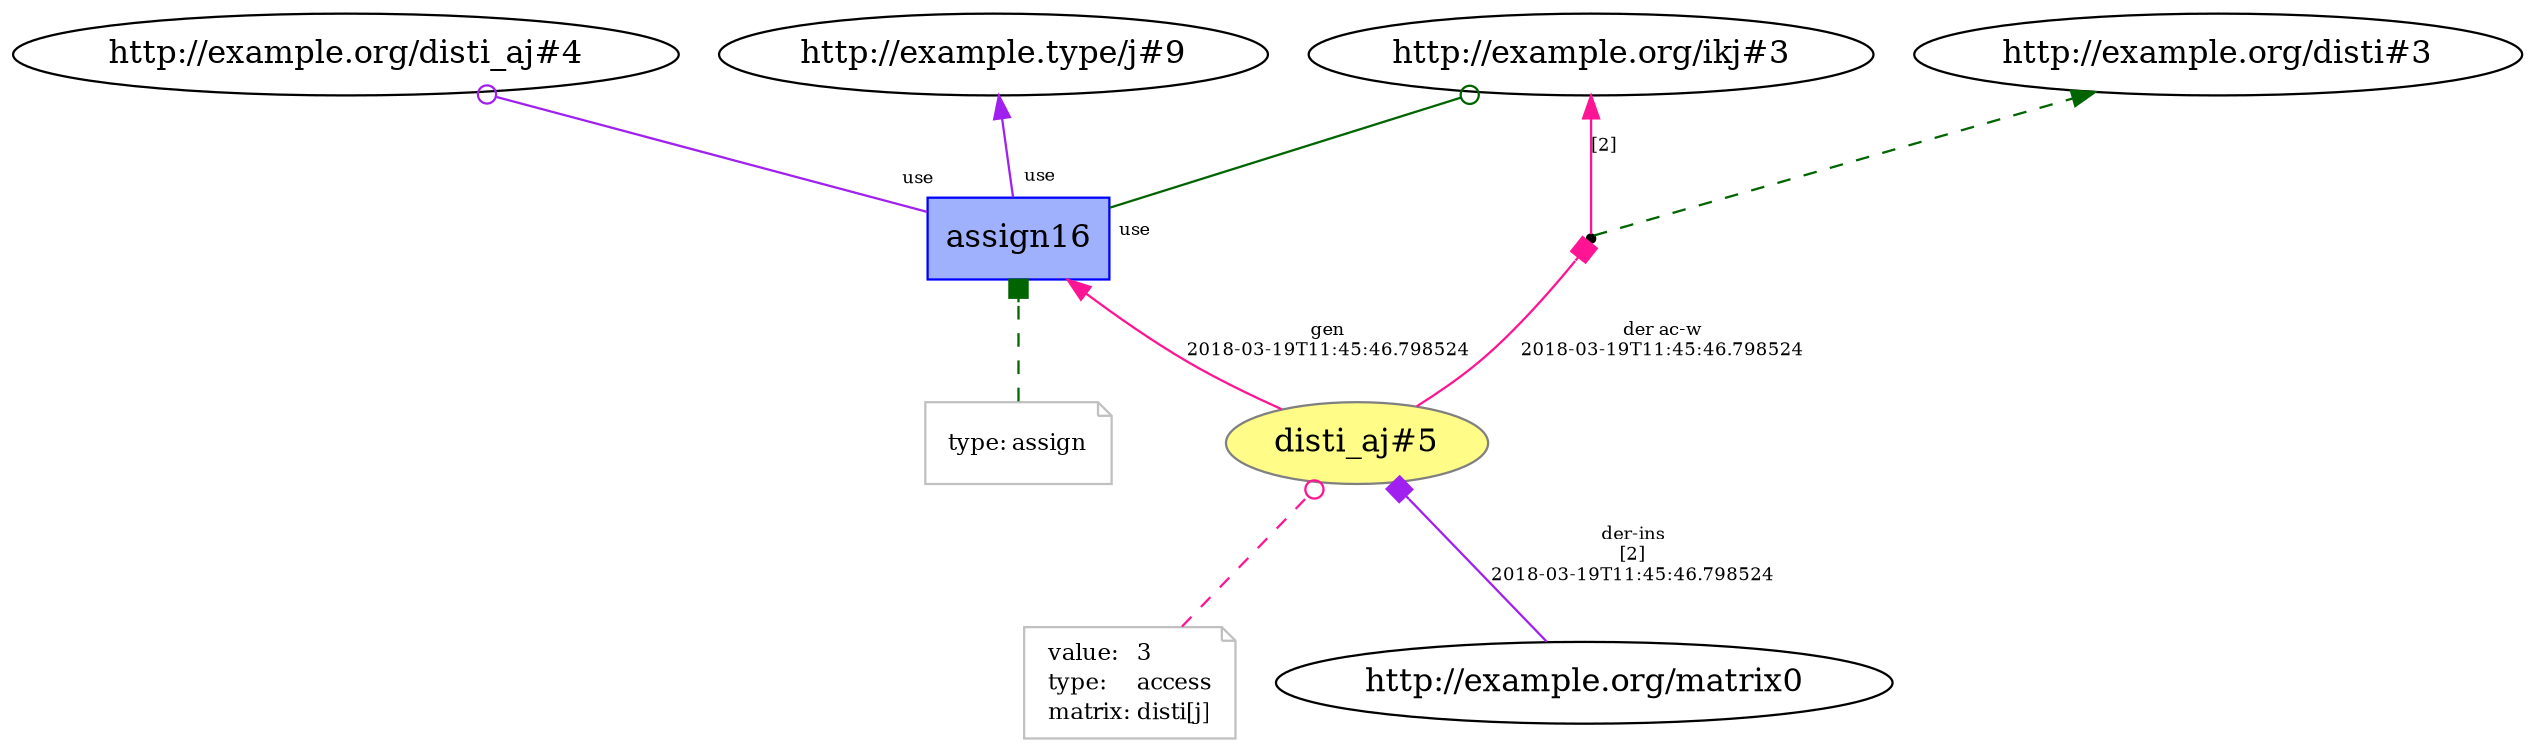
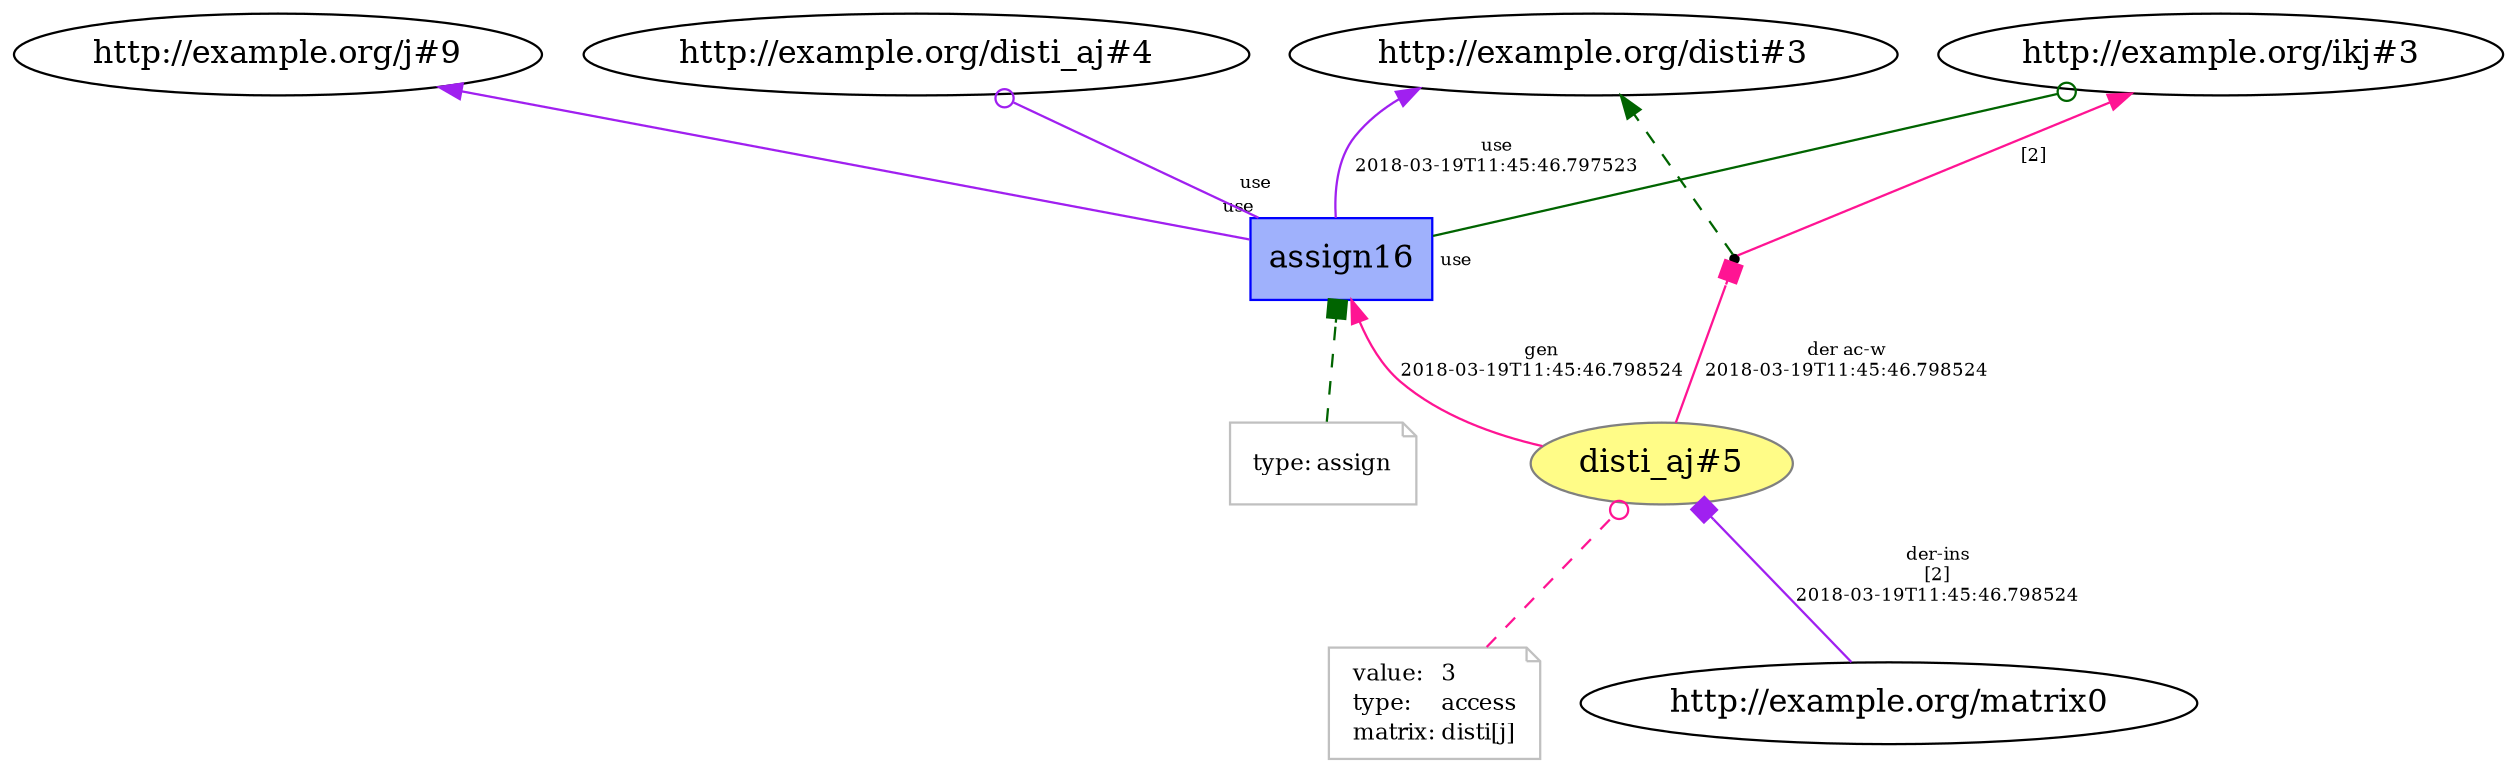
node "http://example.type/j#9": label "http://example.type/j#9" -> "http://example.org/j#9"
edge "assign16" -> "http://example.org/disti#3": added, label "use 2018-03-19T11:45:46.797523"
